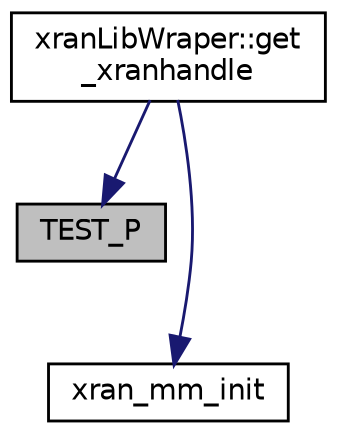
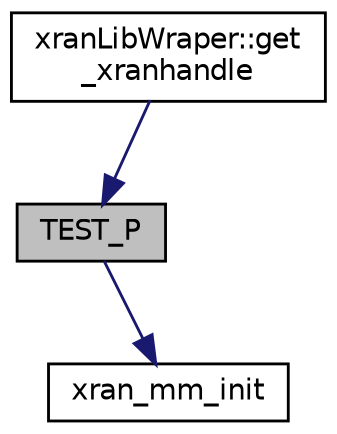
edge "xranLibWraper::get _xranhandle" -> "xran_mm_init": now "TEST_P" -> "xran_mm_init"
